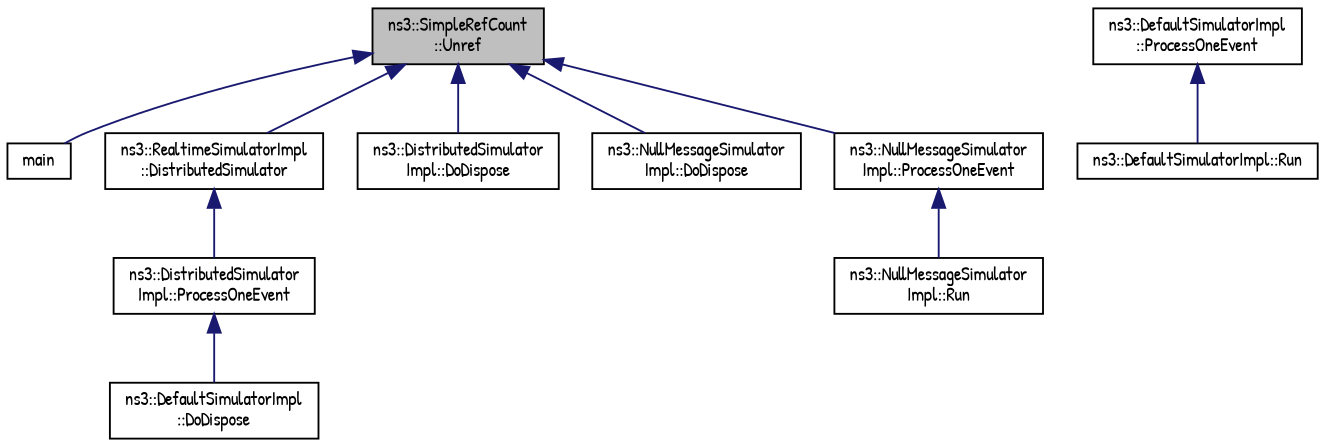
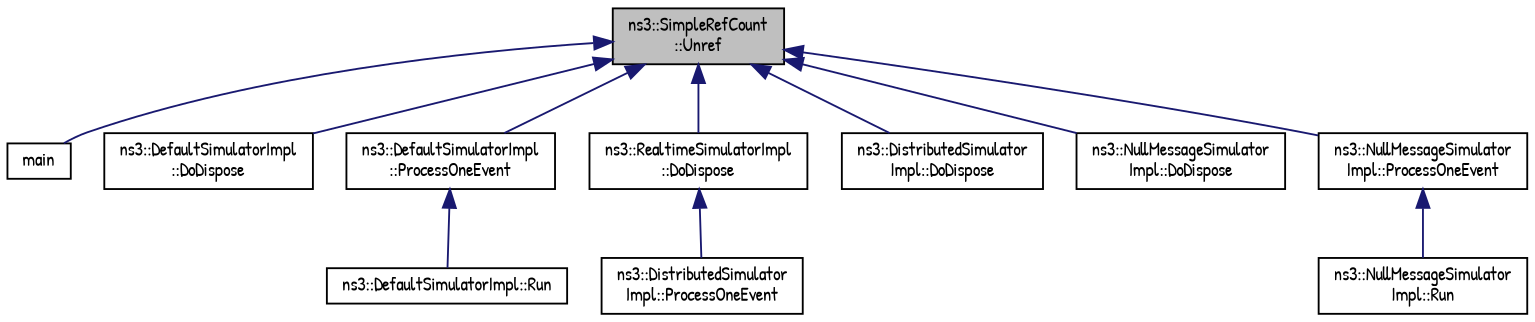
edge "ns3::DefaultSimulatorImpl ::ProcessOneEvent" -> "ns3::SimpleRefCount ::Unref": added
node "ns3::RealtimeSimulatorImpl ::DistributedSimulator": label "ns3::RealtimeSimulatorImpl ::DistributedSimulator" -> "ns3::RealtimeSimulatorImpl ::DoDispose"
edge "ns3::DefaultSimulatorImpl ::DoDispose" -> "ns3::DistributedSimulator Impl::ProcessOneEvent": now "ns3::DefaultSimulatorImpl ::DoDispose" -> "ns3::SimpleRefCount ::Unref"
